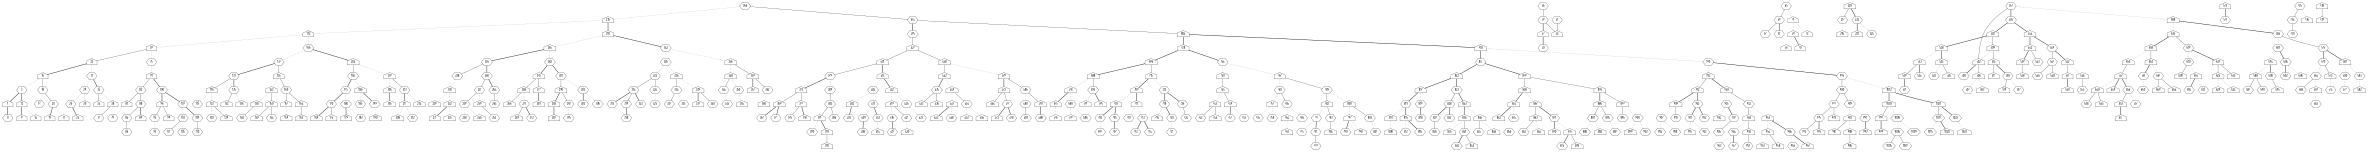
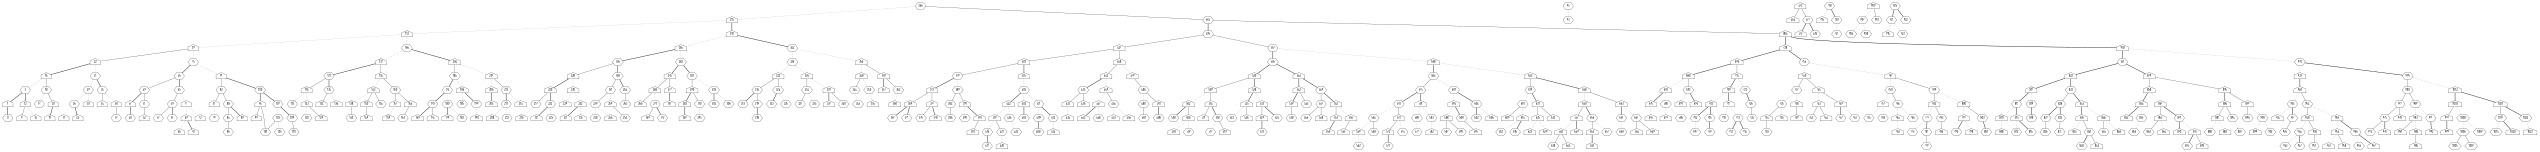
node "734": shape hexagon -> house
edge "49" -- "52": now "49" -- "51"
edge "557" -- "502": now "557" -- "495"
node "137": shape hexagon -> house
edge "75" -- "56": added
node "228": shape hexagon -> house
node "322": shape hexagon -> house
node "538": shape house -> hexagon
edge "56" -- "65": added
edge "228" -- "220": added
edge "415" -- "422": now "405" -- "422"
edge "479" -- "472": removed
edge "647" -- "656": now "650" -- "656"
node "912": removed
node "737": added
node "555": shape hexagon -> house
edge "314" -- "323": now "324" -- "323"
edge "722" -- "718": removed
node "20": shape hexagon -> house
node "211": shape house -> hexagon
edge "12" -- "9": style bold -> solid
edge "96" -- "95": now "96" -- "101"
edge "150" -- "154": now "143" -- "154"
edge "382" -- "391": now "389" -- "391"
node "163": shape house -> hexagon
node "434": added
node "881": shape hexagon -> house
edge "803" -- "801": style dotted -> bold
edge "573" -- "572": added
node "831": added
